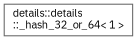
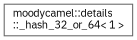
node "details::details ::_hash_32_or_64< 1 >": label "details::details ::_hash_32_or_64< 1 >" -> "moodycamel::details ::_hash_32_or_64< 1 >"
